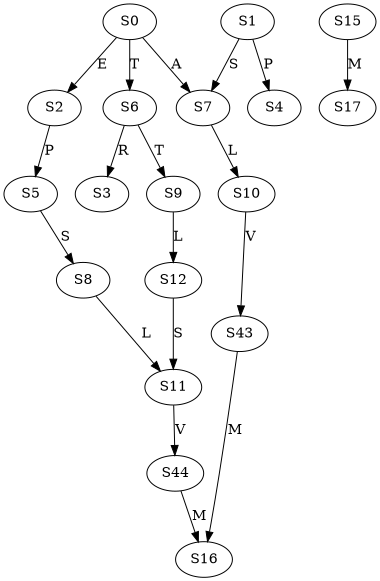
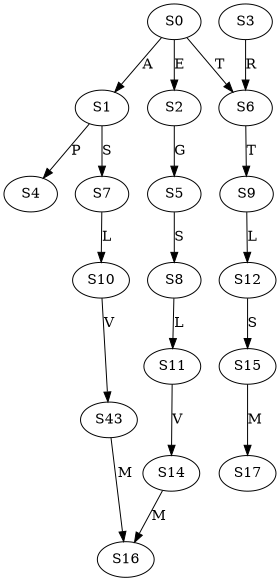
edge "S0" -> "S7": now "S0" -> "S1"
edge "S6" -> "S3": reversed
edge "S2" -> "S5": label "P" -> "G"
edge "S12" -> "S11": now "S12" -> "S15"
node "S44": label "S44" -> "S14"
